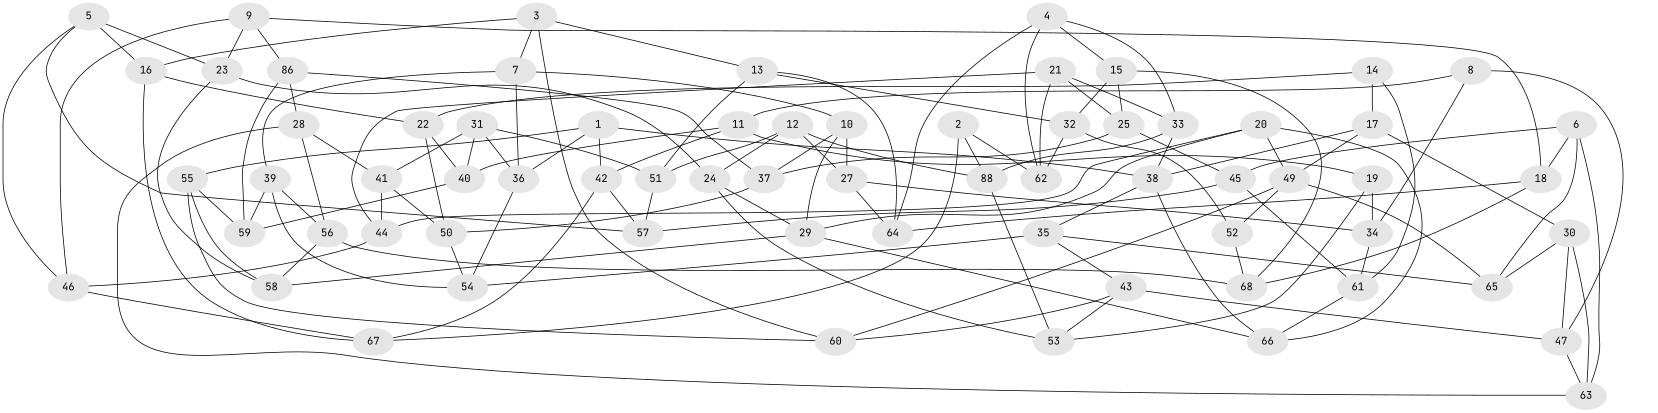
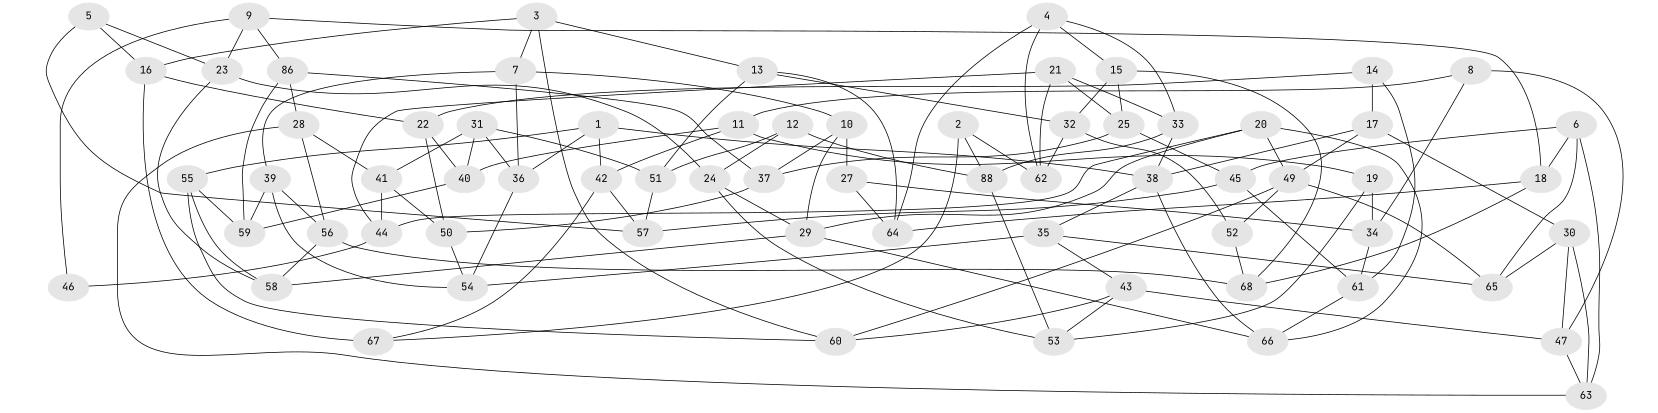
edge "5" -- "46": removed
edge "12" -- "27": removed
edge "46" -- "67": removed
